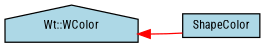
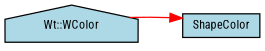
edge "ShapeColor" -> "Wt::WColor": reversed
